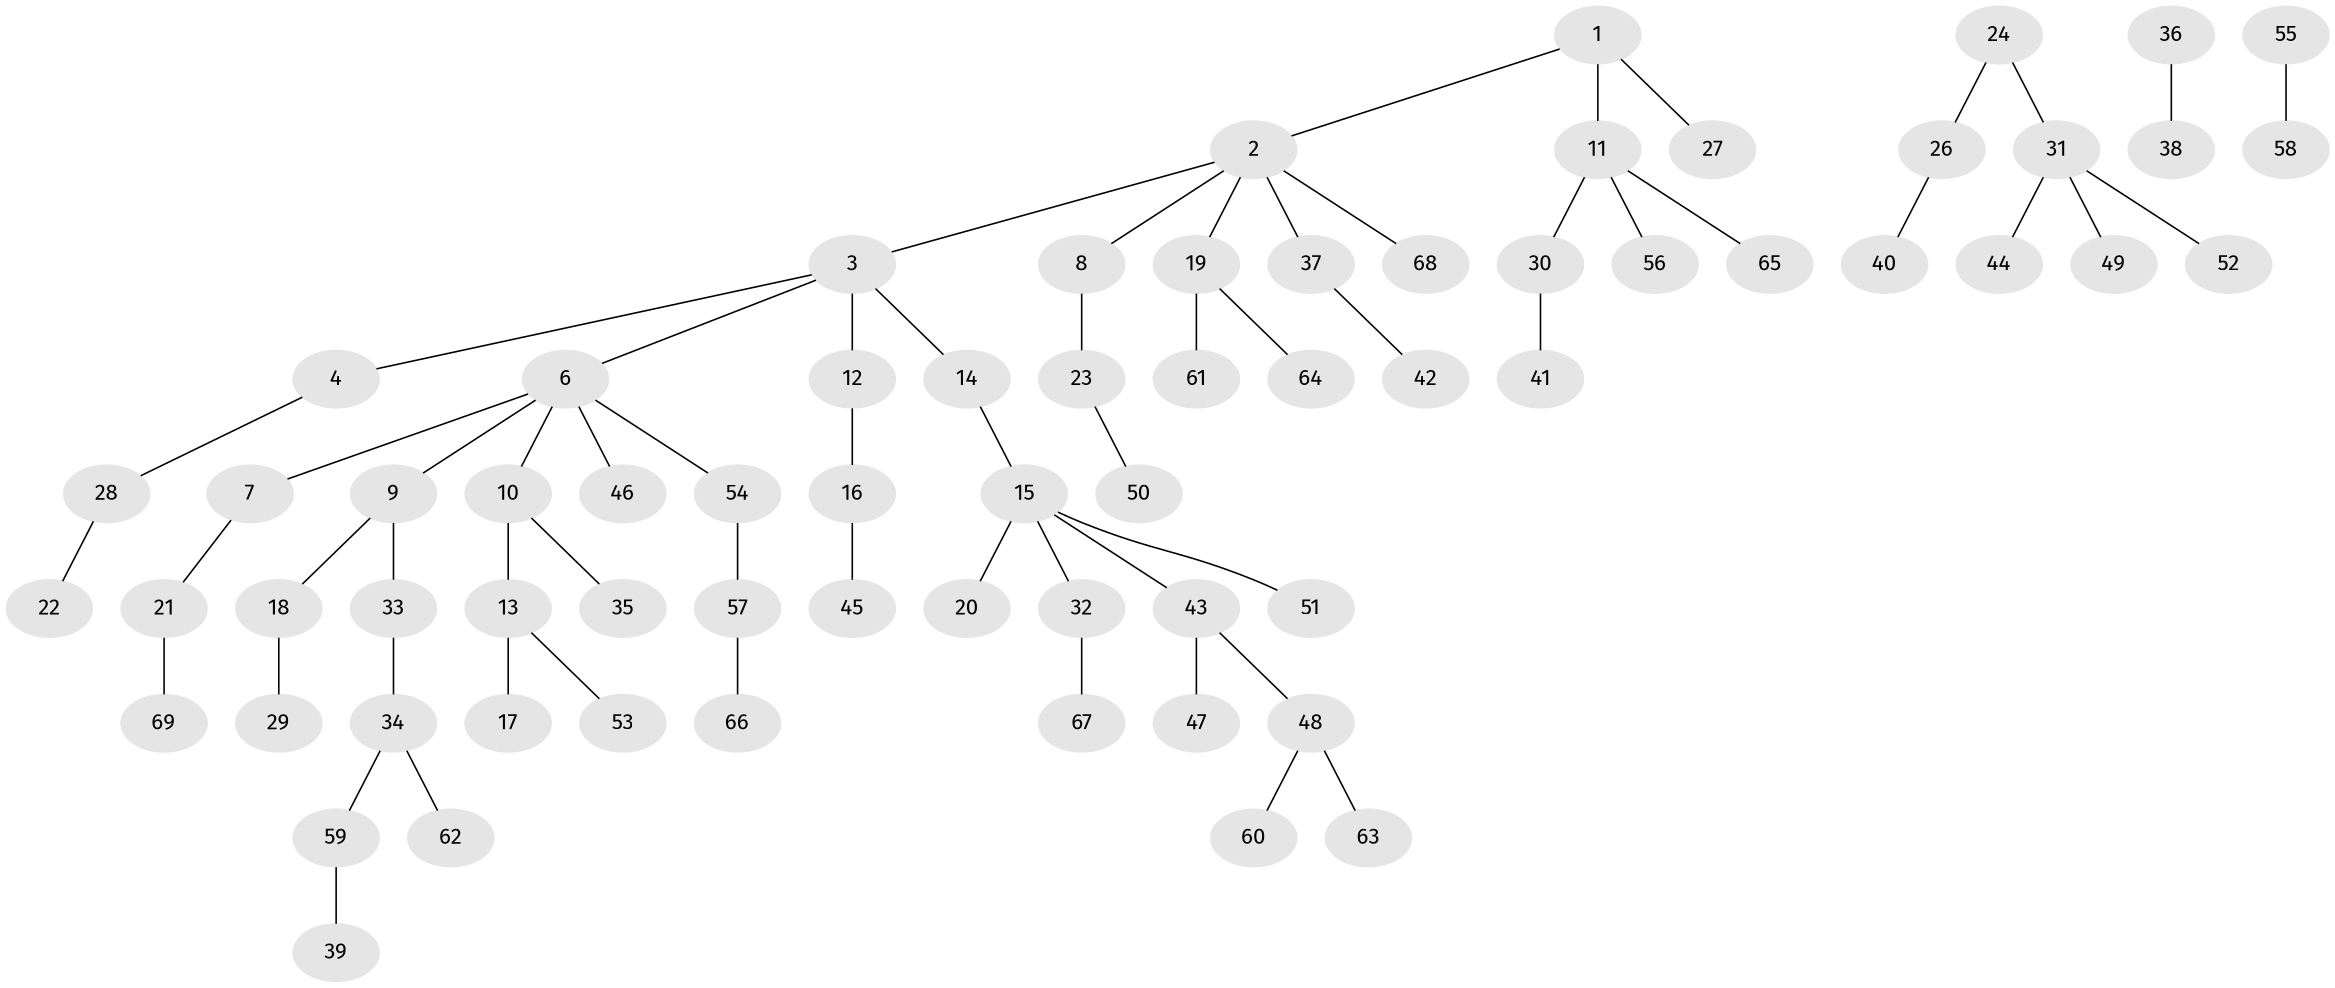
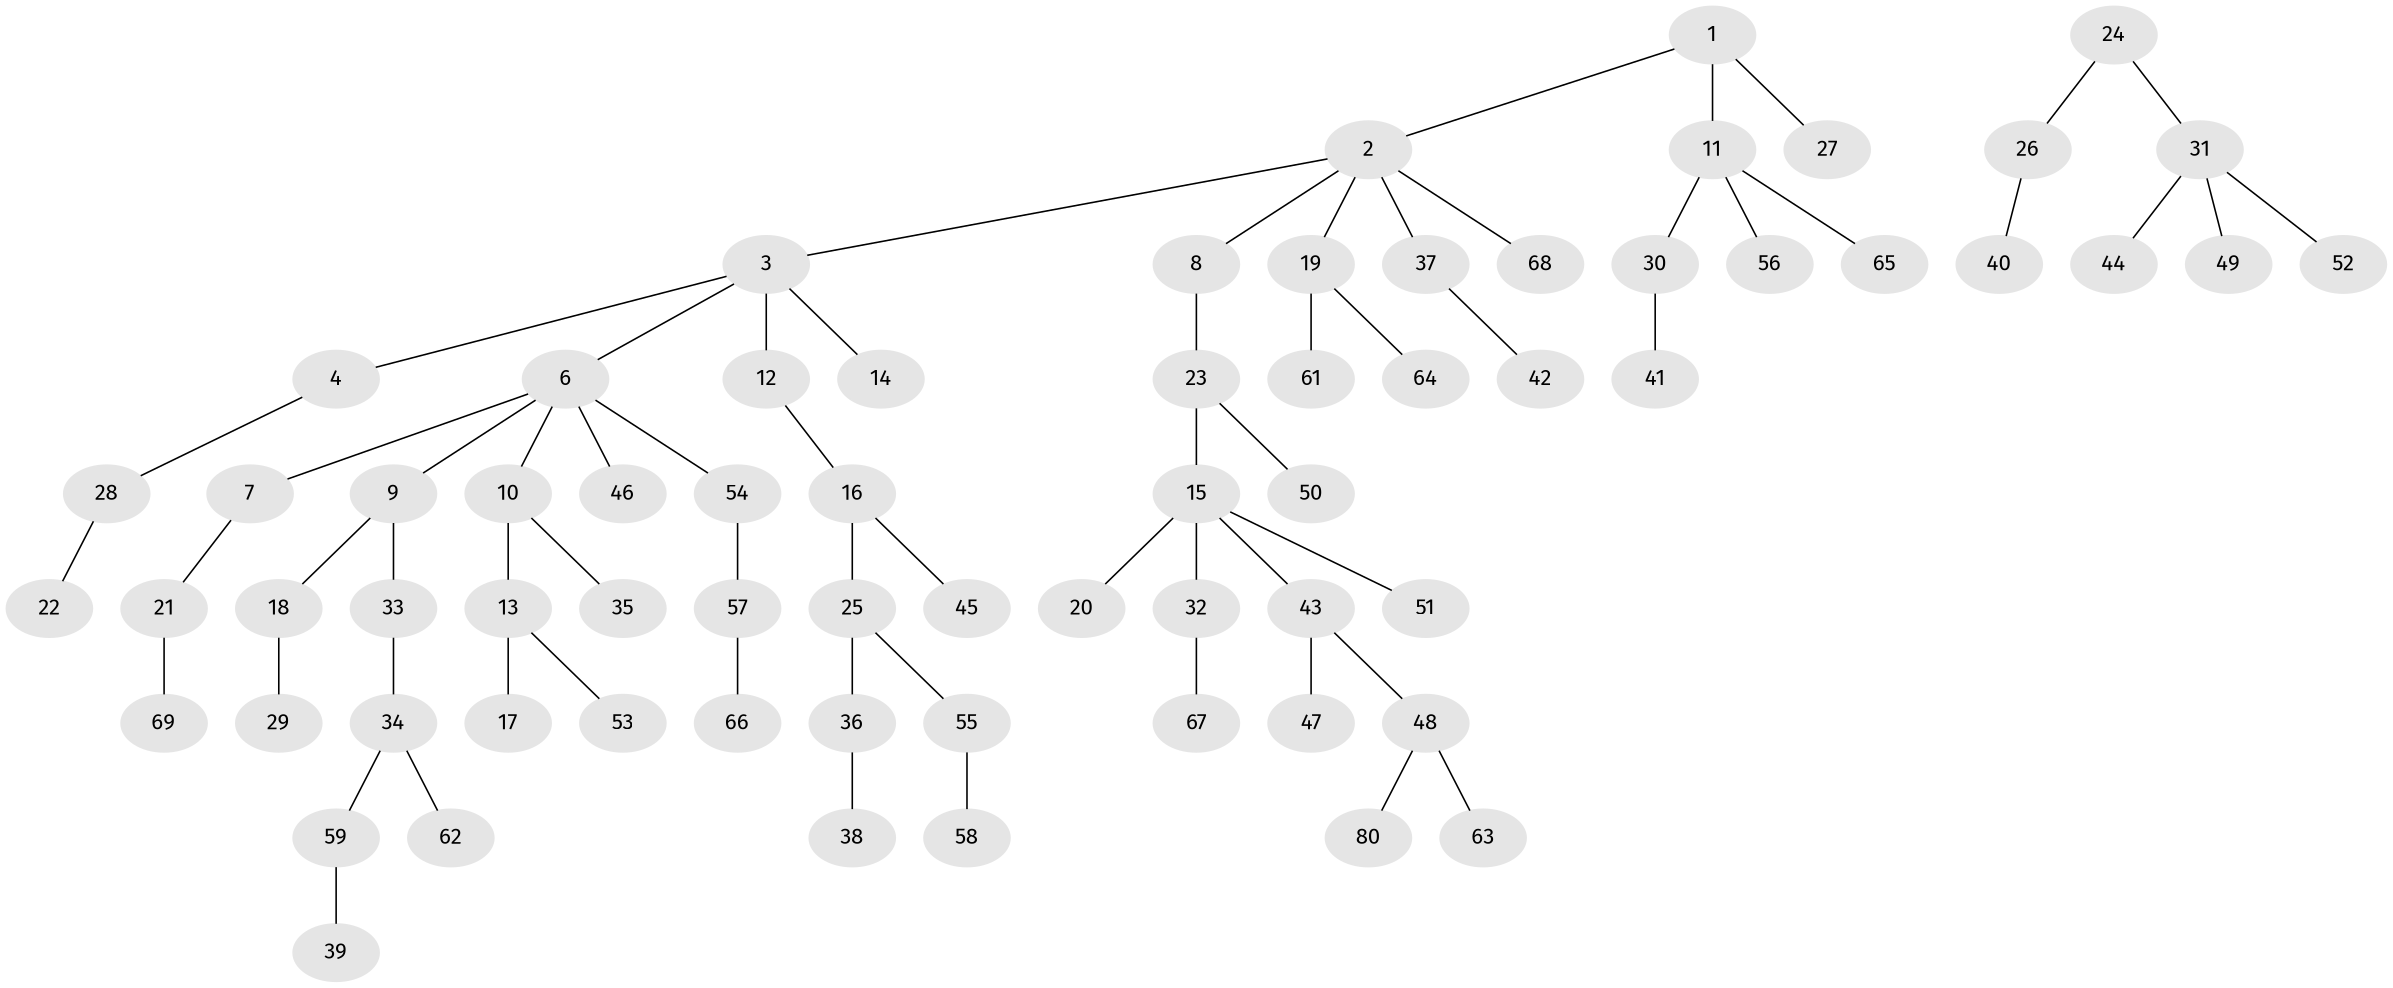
edge "14" -- "15": now "23" -- "15"
node "25": added
node "60": label "60" -> "80"
